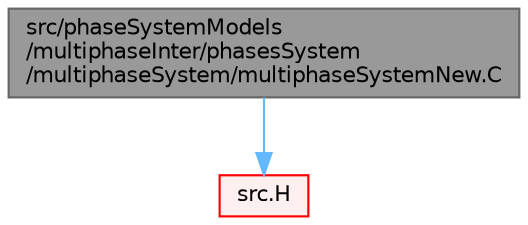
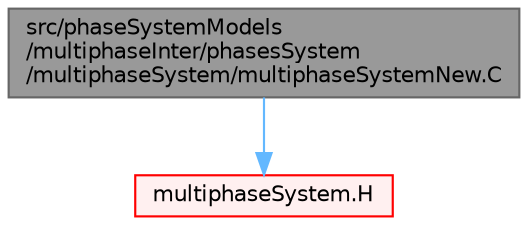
node "src.H": label "src.H" -> "multiphaseSystem.H"
